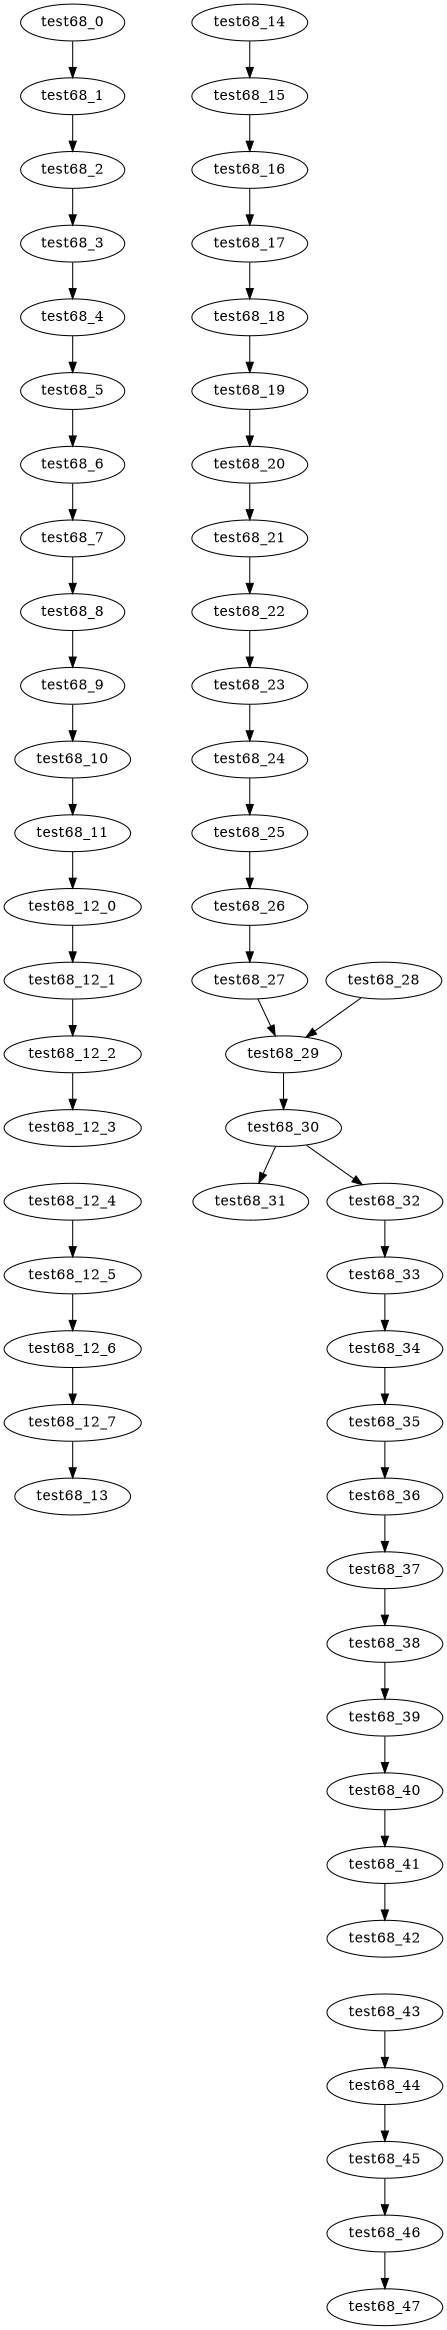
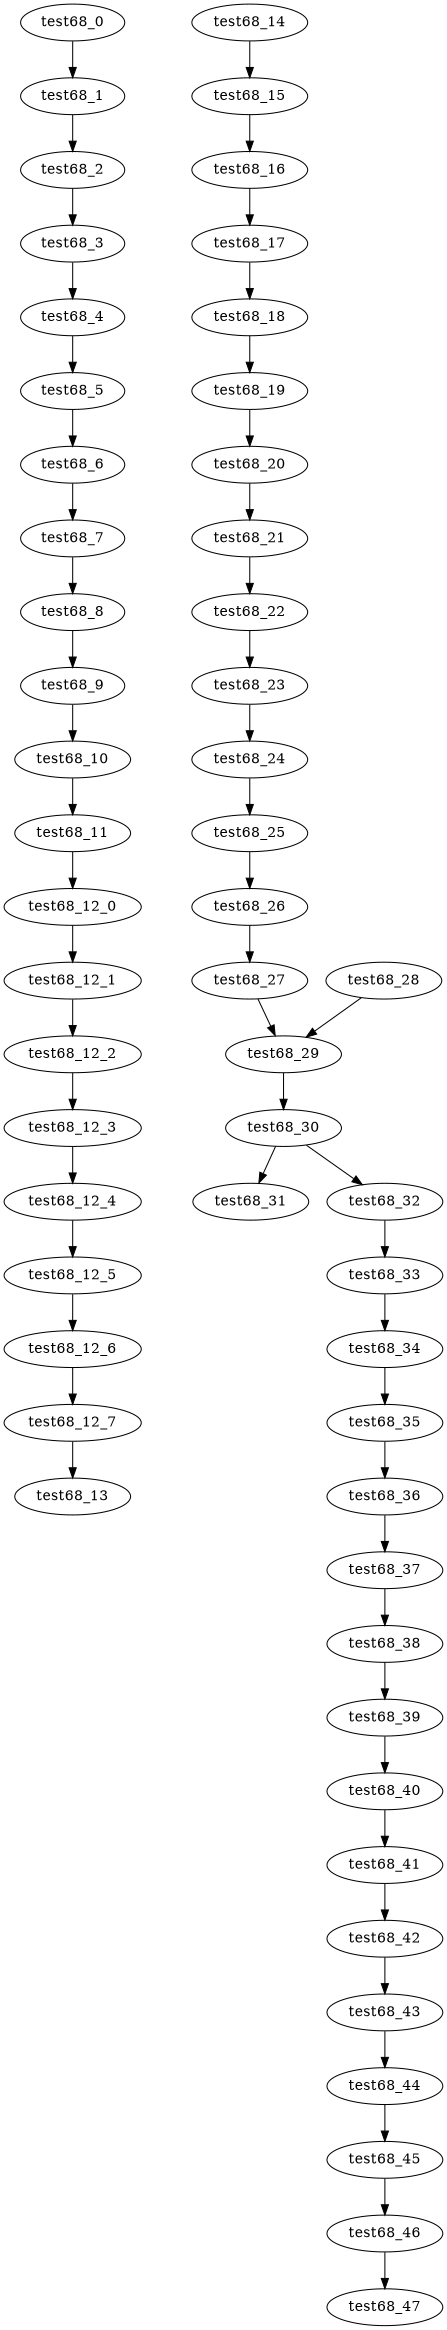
edge "test68_12_3" -> "test68_12_4": added
edge "test68_42" -> "test68_43": added
